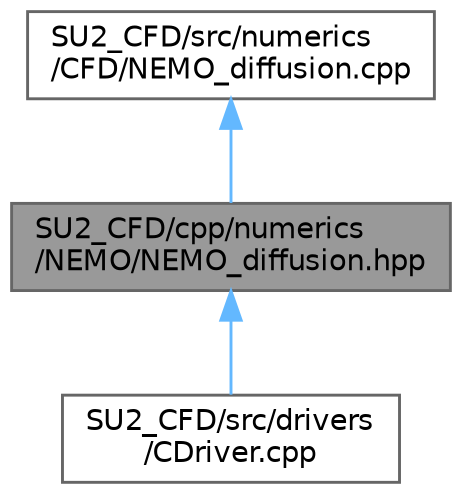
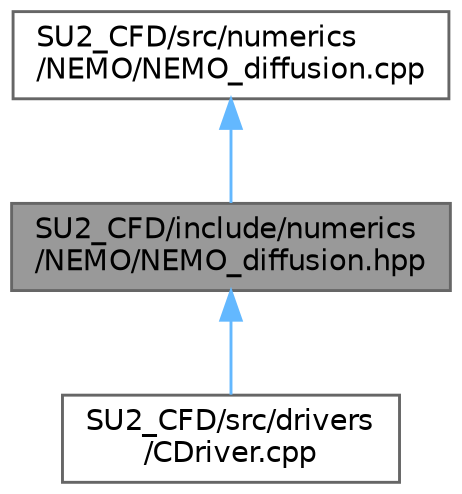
node "SU2_CFD/src/numerics /CFD/NEMO_diffusion.cpp": label "SU2_CFD/src/numerics /CFD/NEMO_diffusion.cpp" -> "SU2_CFD/src/numerics /NEMO/NEMO_diffusion.cpp"
node "SU2_CFD/cpp/numerics /NEMO/NEMO_diffusion.hpp": label "SU2_CFD/cpp/numerics /NEMO/NEMO_diffusion.hpp" -> "SU2_CFD/include/numerics /NEMO/NEMO_diffusion.hpp"
